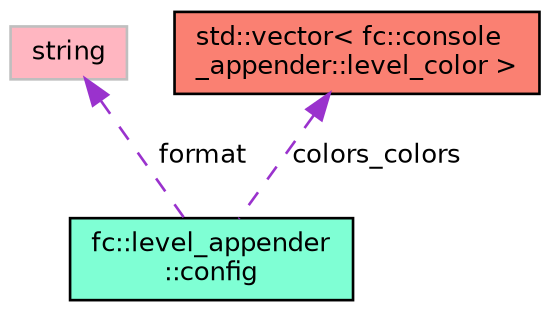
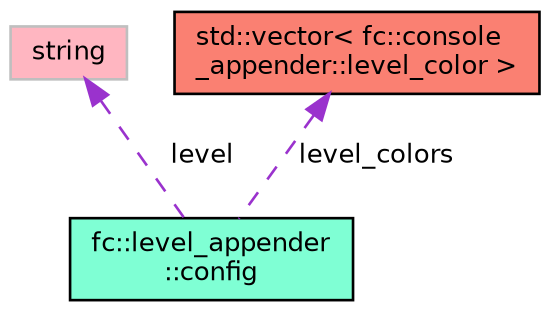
edge "fc::level_appender ::config" -> "string": label " format" -> " level"
edge "fc::level_appender ::config" -> "std::vector< fc::console _appender::level_color >": label " colors_colors" -> " level_colors"
